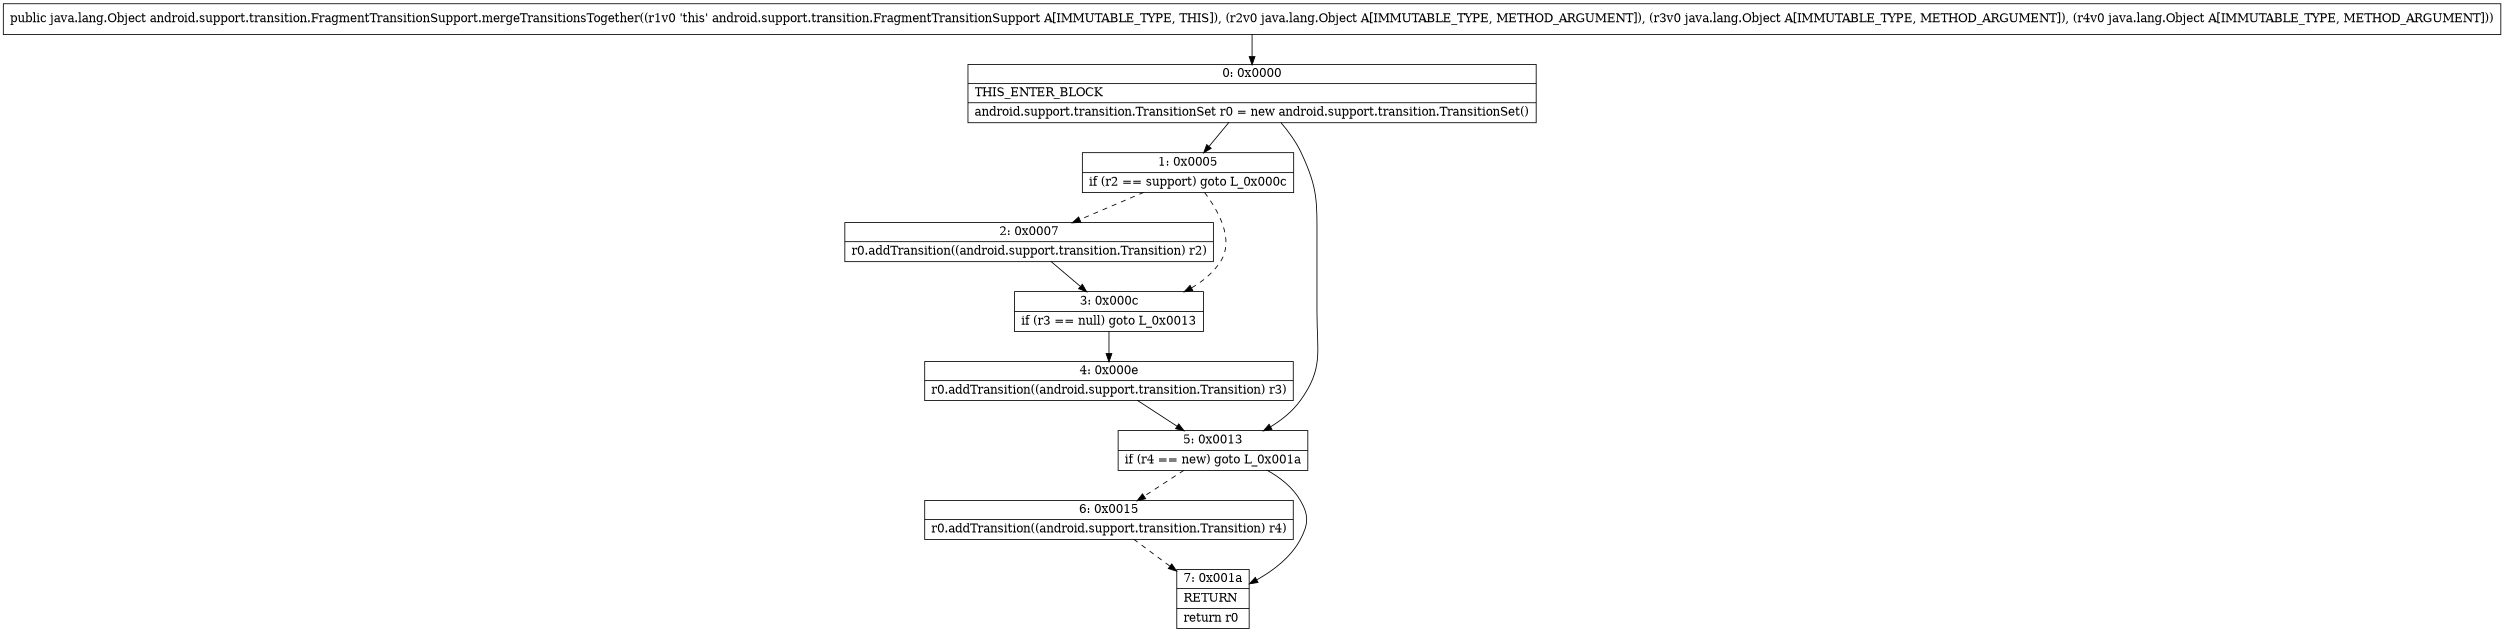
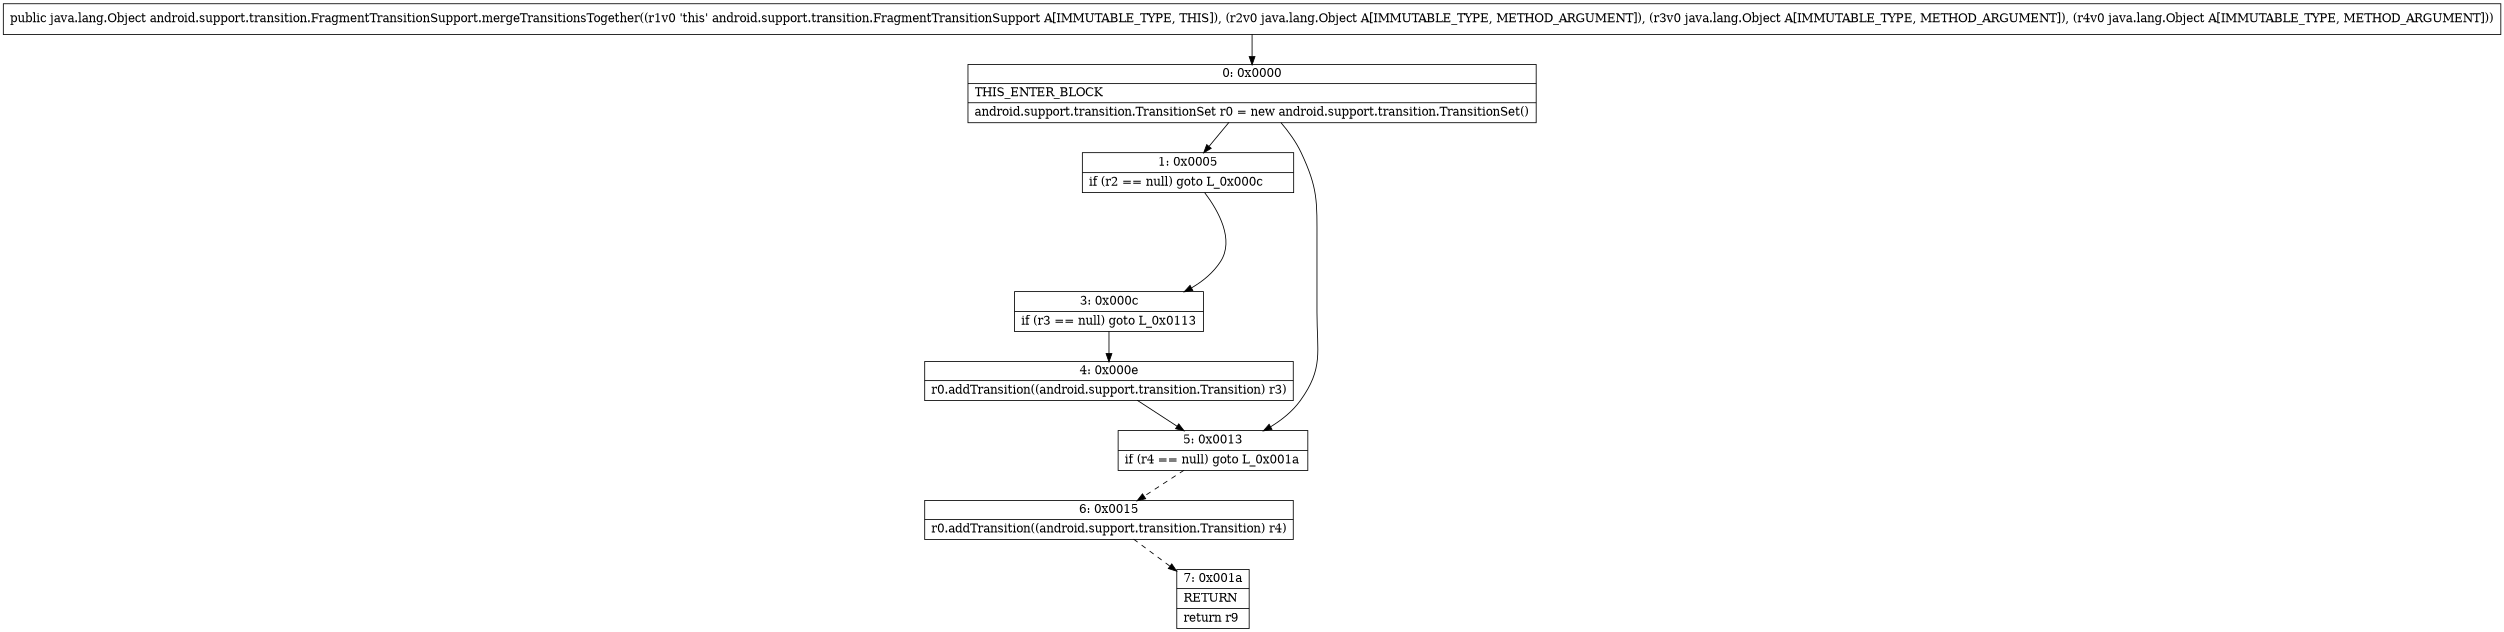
node "1: 0x0005": text "if (r2 == support) goto L_0x000c" -> "if (r2 == null) goto L_0x000c"
node "2: 0x0007": removed
edge "1: 0x0005" -> "3: 0x000c": style dashed -> solid
node "3: 0x000c": text "if (r3 == null) goto L_0x0013" -> "if (r3 == null) goto L_0x0113"
node "5: 0x0013": text "if (r4 == new) goto L_0x001a" -> "if (r4 == null) goto L_0x001a"
edge "5: 0x0013" -> "7: 0x001a": removed
node "7: 0x001a": text "return r0" -> "return r9"
